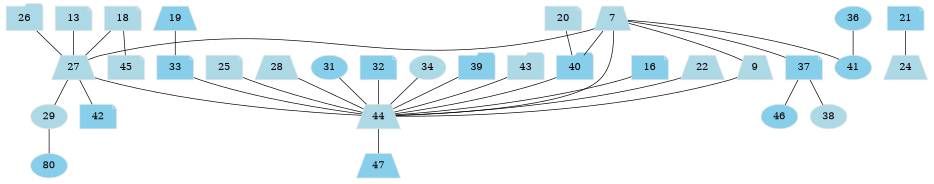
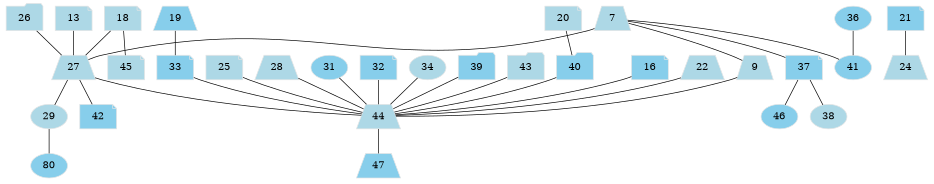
edge "7" -- "40": removed
edge "7" -- "44": removed
